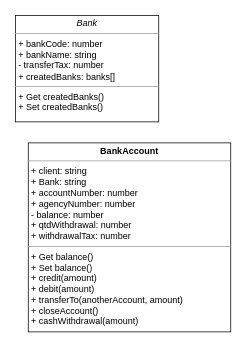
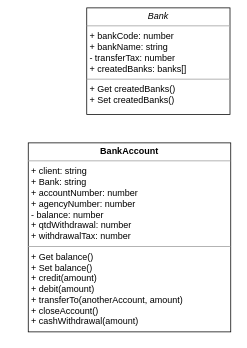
node "Bank + bankCode: number + bankName: string - transferTax: number + createdBanks: banks[] + Get createdBanks() + Set createdBanks()": moved (87, 69) -> (158, 61)
